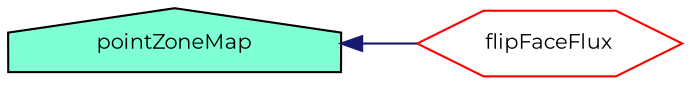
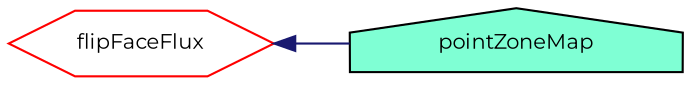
edge "flipFaceFlux" -> "pointZoneMap": reversed
